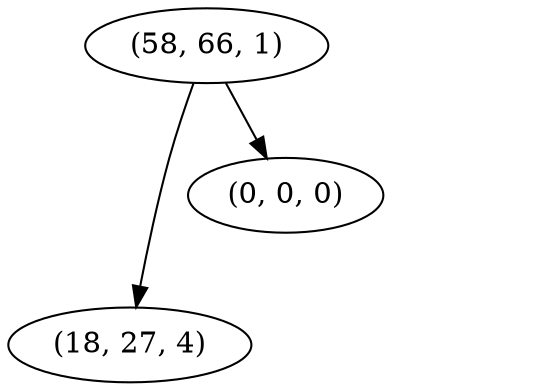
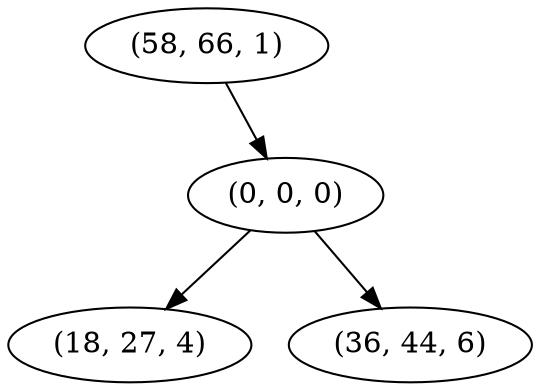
edge "(58, 66, 1)" -> "(18, 27, 4)": now "(0, 0, 0)" -> "(18, 27, 4)"
node "(36, 44, 6)": added
